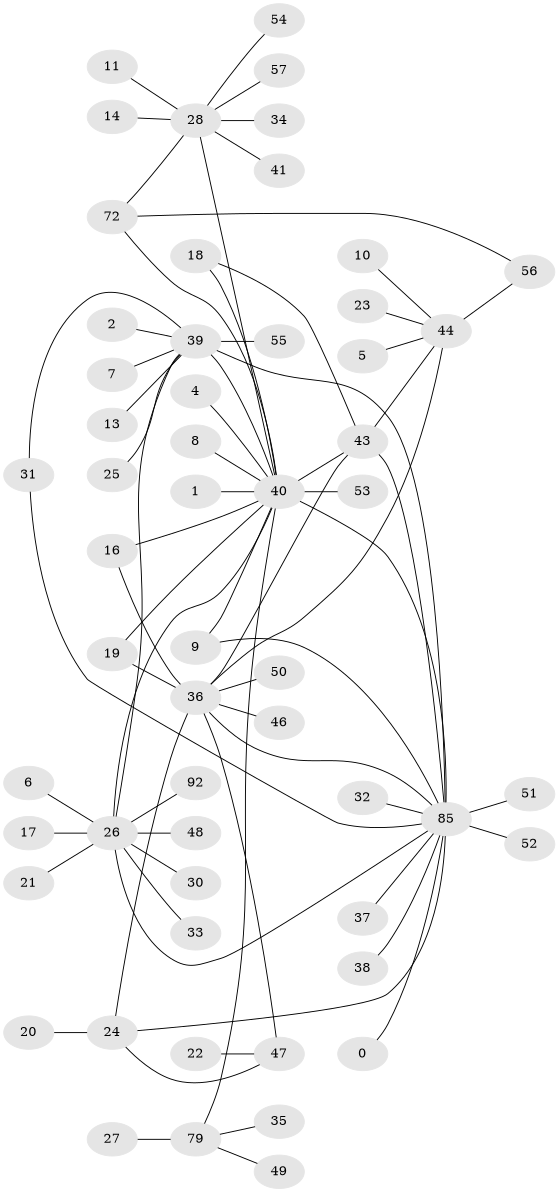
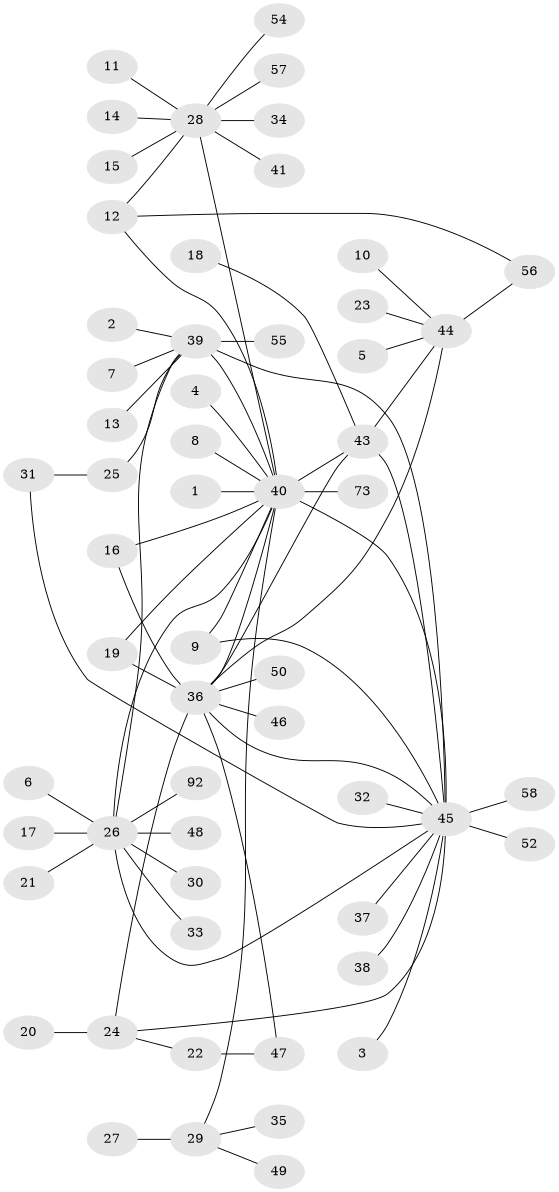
node "15": added
node "72": label "72" -> "12"
edge "39" -- "31": now "25" -- "31"
edge "18" -- "40": now "36" -- "40"
node "53": label "53" -> "73"
node "51": label "51" -> "58"
node "85": label "85" -> "45"
node "0": label "0" -> "3"
edge "24" -- "47": now "24" -- "22"
node "79": label "79" -> "29"
